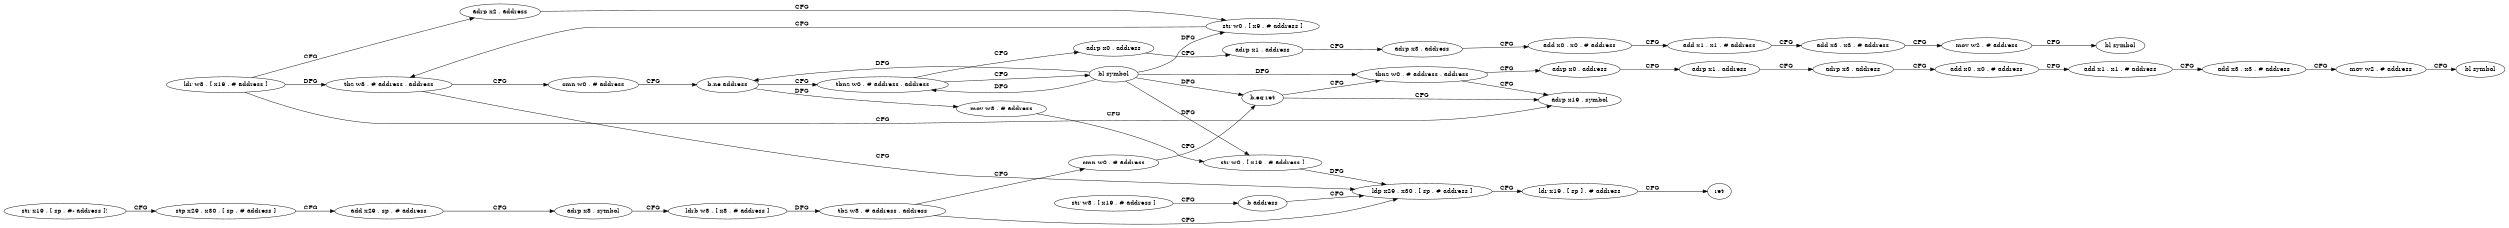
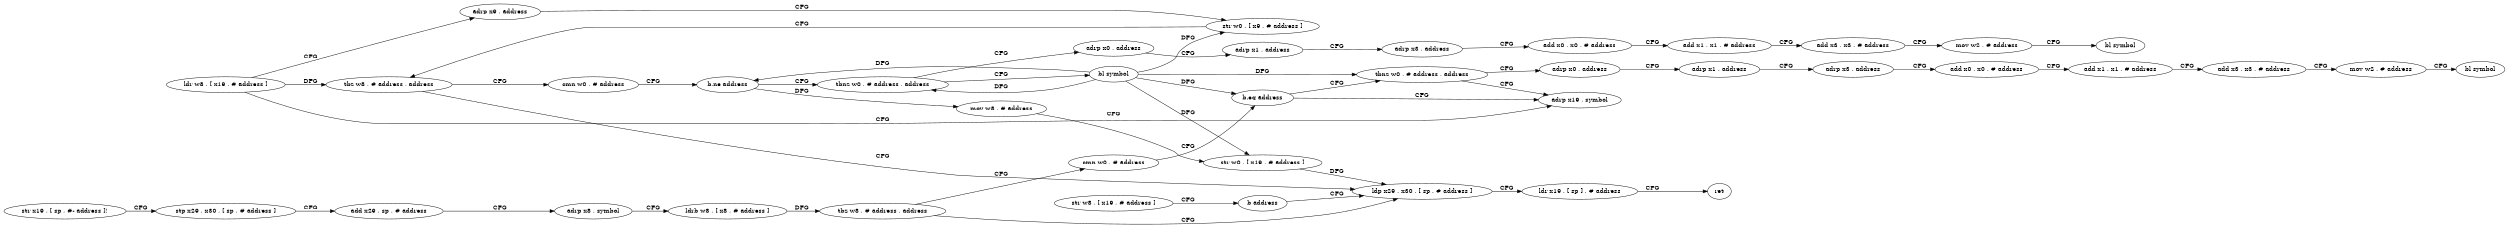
node "adrp x2 , address": label "adrp x2 , address" -> "adrp x9 , address"
node "b.eq ret": label "b.eq ret" -> "b.eq address"
